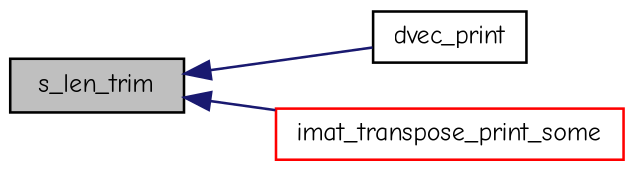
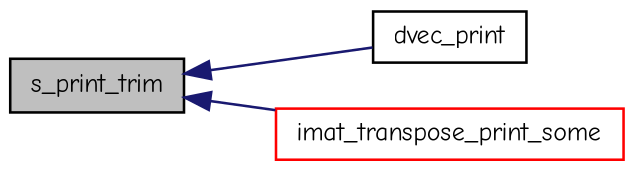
node "s_len_trim": label "s_len_trim" -> "s_print_trim"
